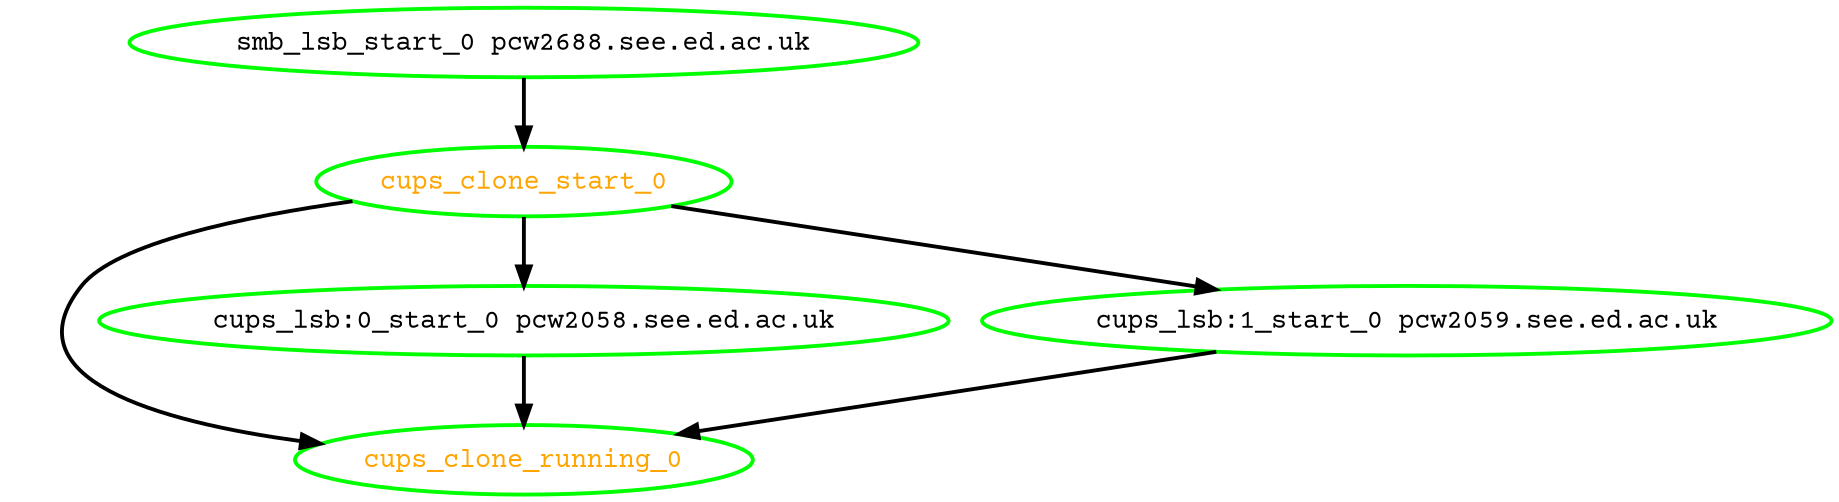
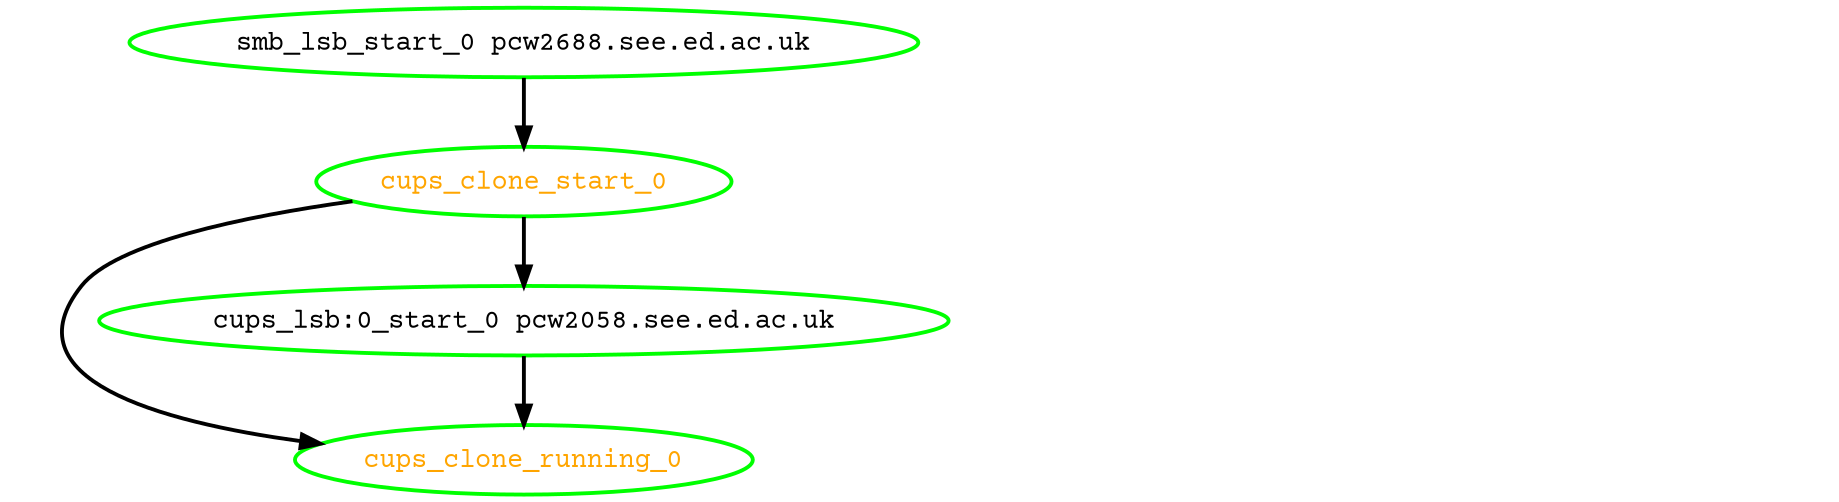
node "cups_lsb:1_start_0 pcw2059.see.ed.ac.uk": removed
